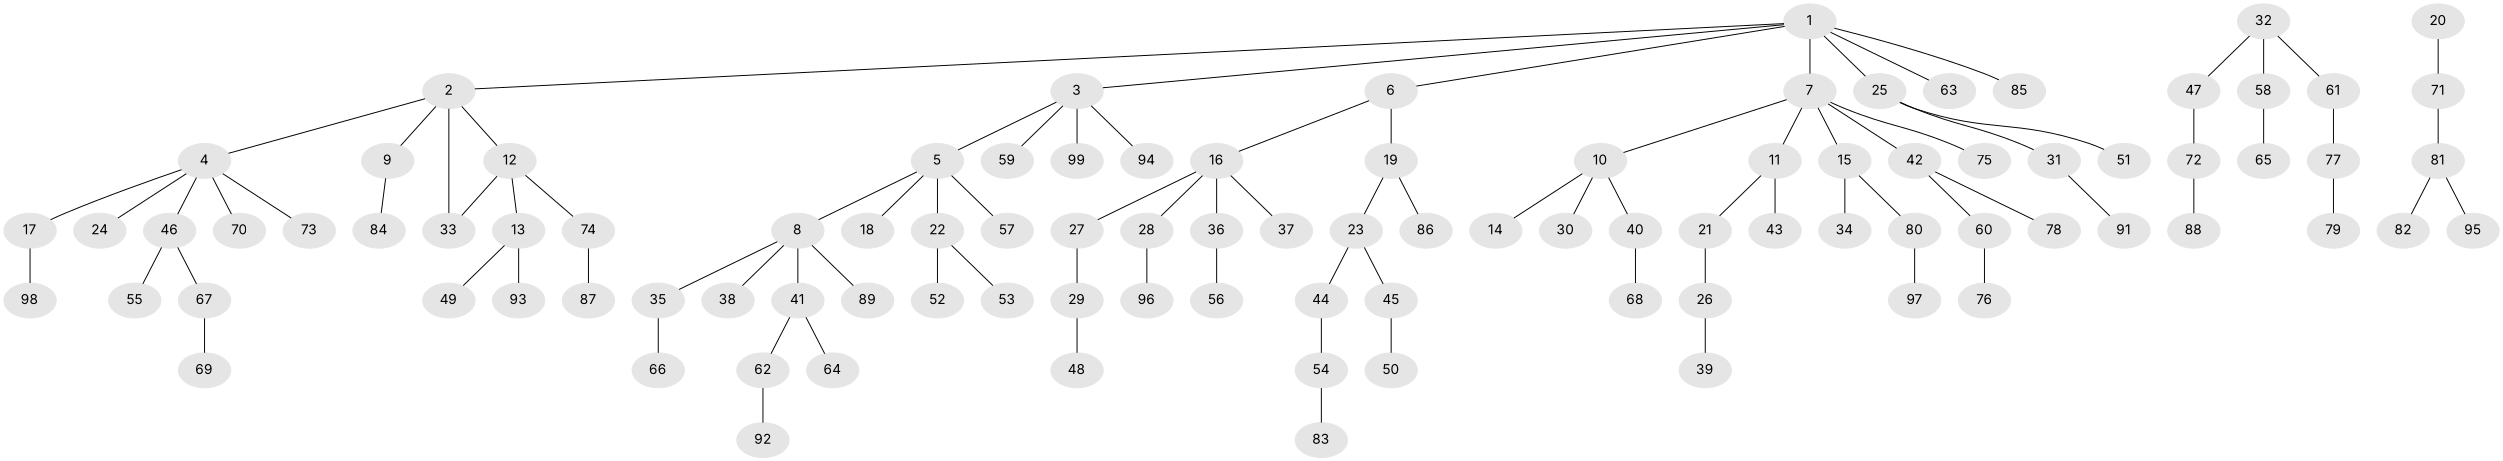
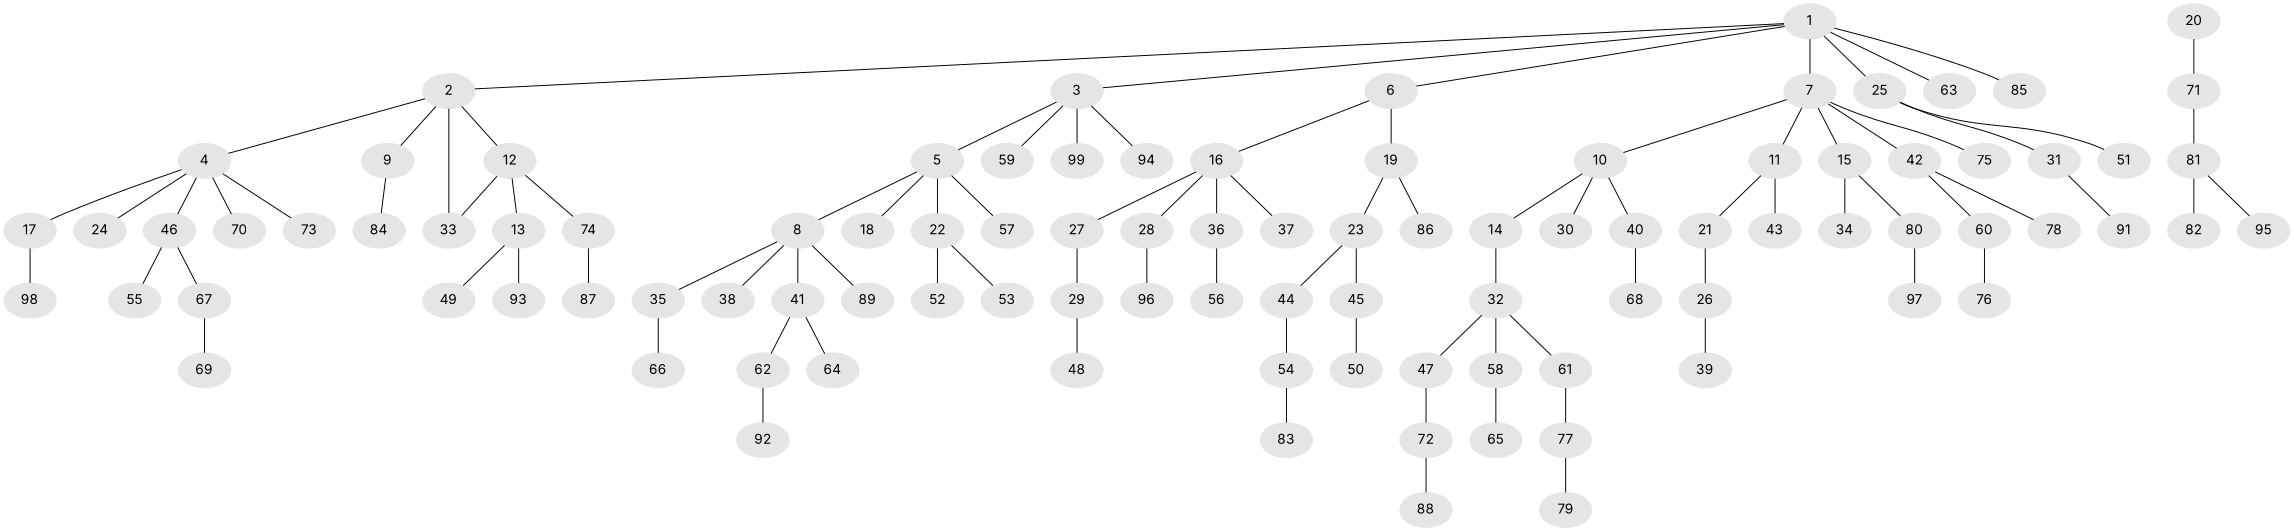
edge "14" -- "32": added
